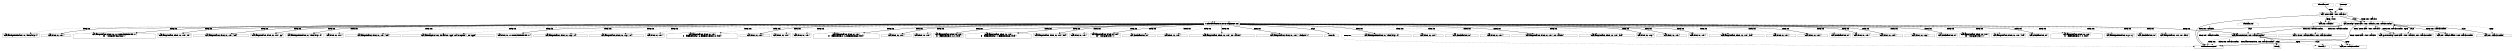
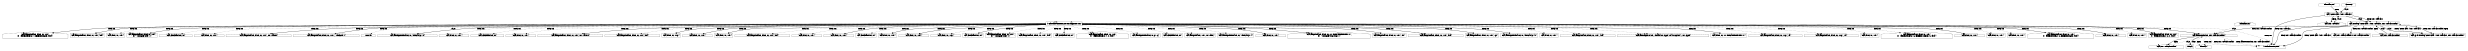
edge "(MethodParameterIn,struct magic_set *ms)" -> "1000151": style bold -> dashed
node "(Call,t = ms->search.offset + ms->search.rm_len)": removed
